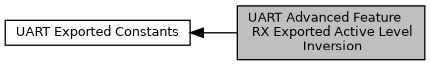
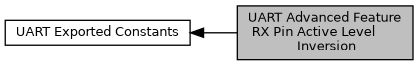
node "UART Advanced Feature RX Exported Active Level Inversion": label "UART Advanced Feature RX Exported Active Level Inversion" -> "UART Advanced Feature RX Pin Active Level Inversion"
